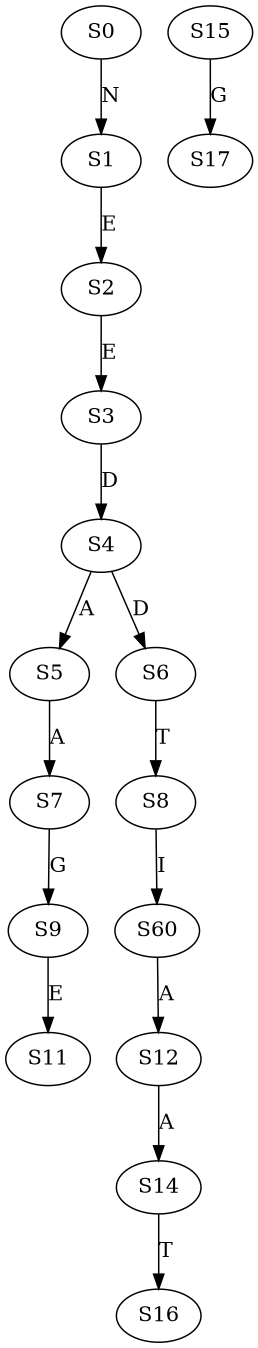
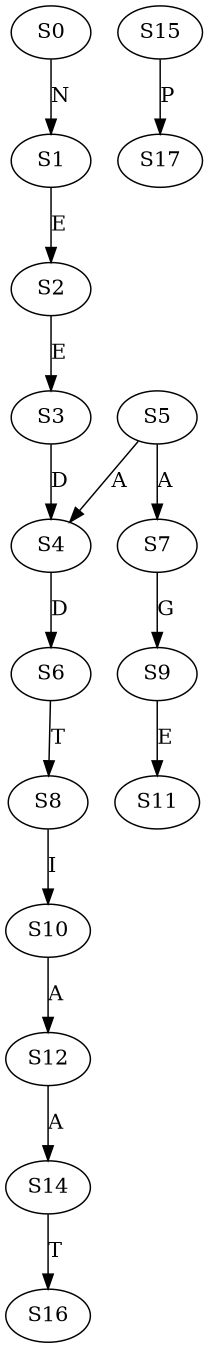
edge "S15" -> "S17": label "G" -> "P"
edge "S4" -> "S5": reversed
node "S60": label "S60" -> "S10"
